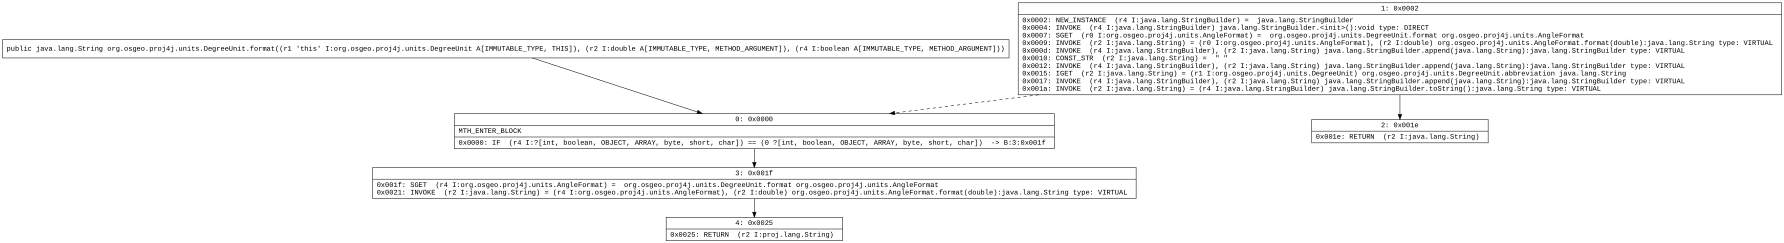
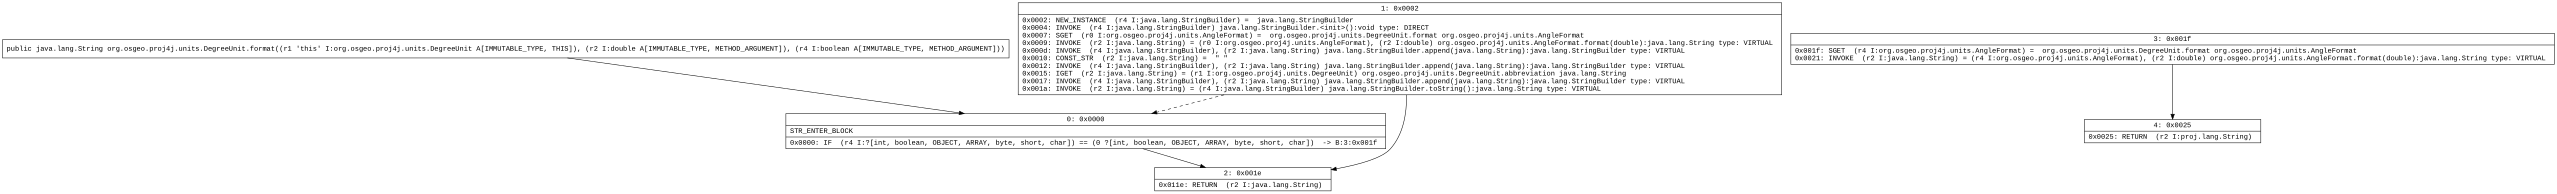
node "0: 0x0000": text "MTH_ENTER_BLOCK" -> "STR_ENTER_BLOCK"
node "2: 0x001e": text "0x001e: RETURN  (r2 I:java.lang.String)" -> "0x011e: RETURN  (r2 I:java.lang.String)"
edge "0: 0x0000" -> "3: 0x001f": now "0: 0x0000" -> "2: 0x001e"
